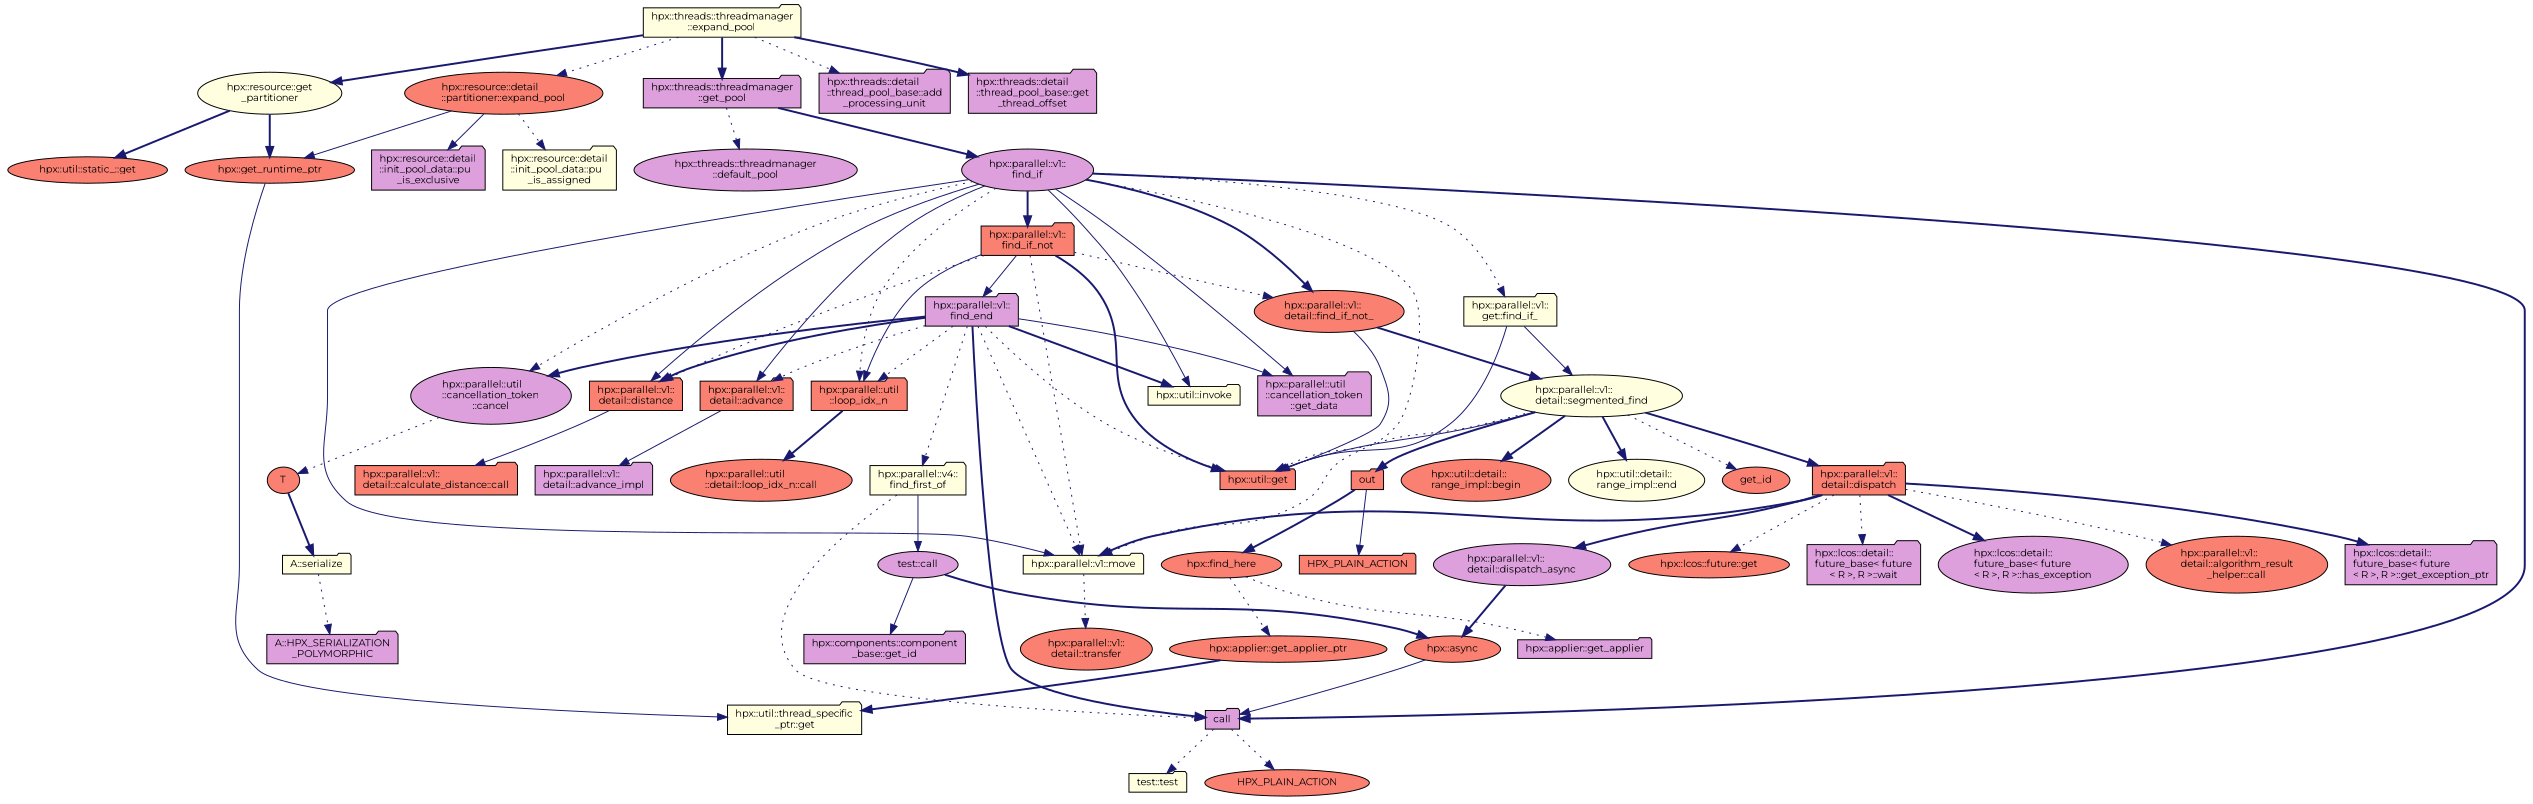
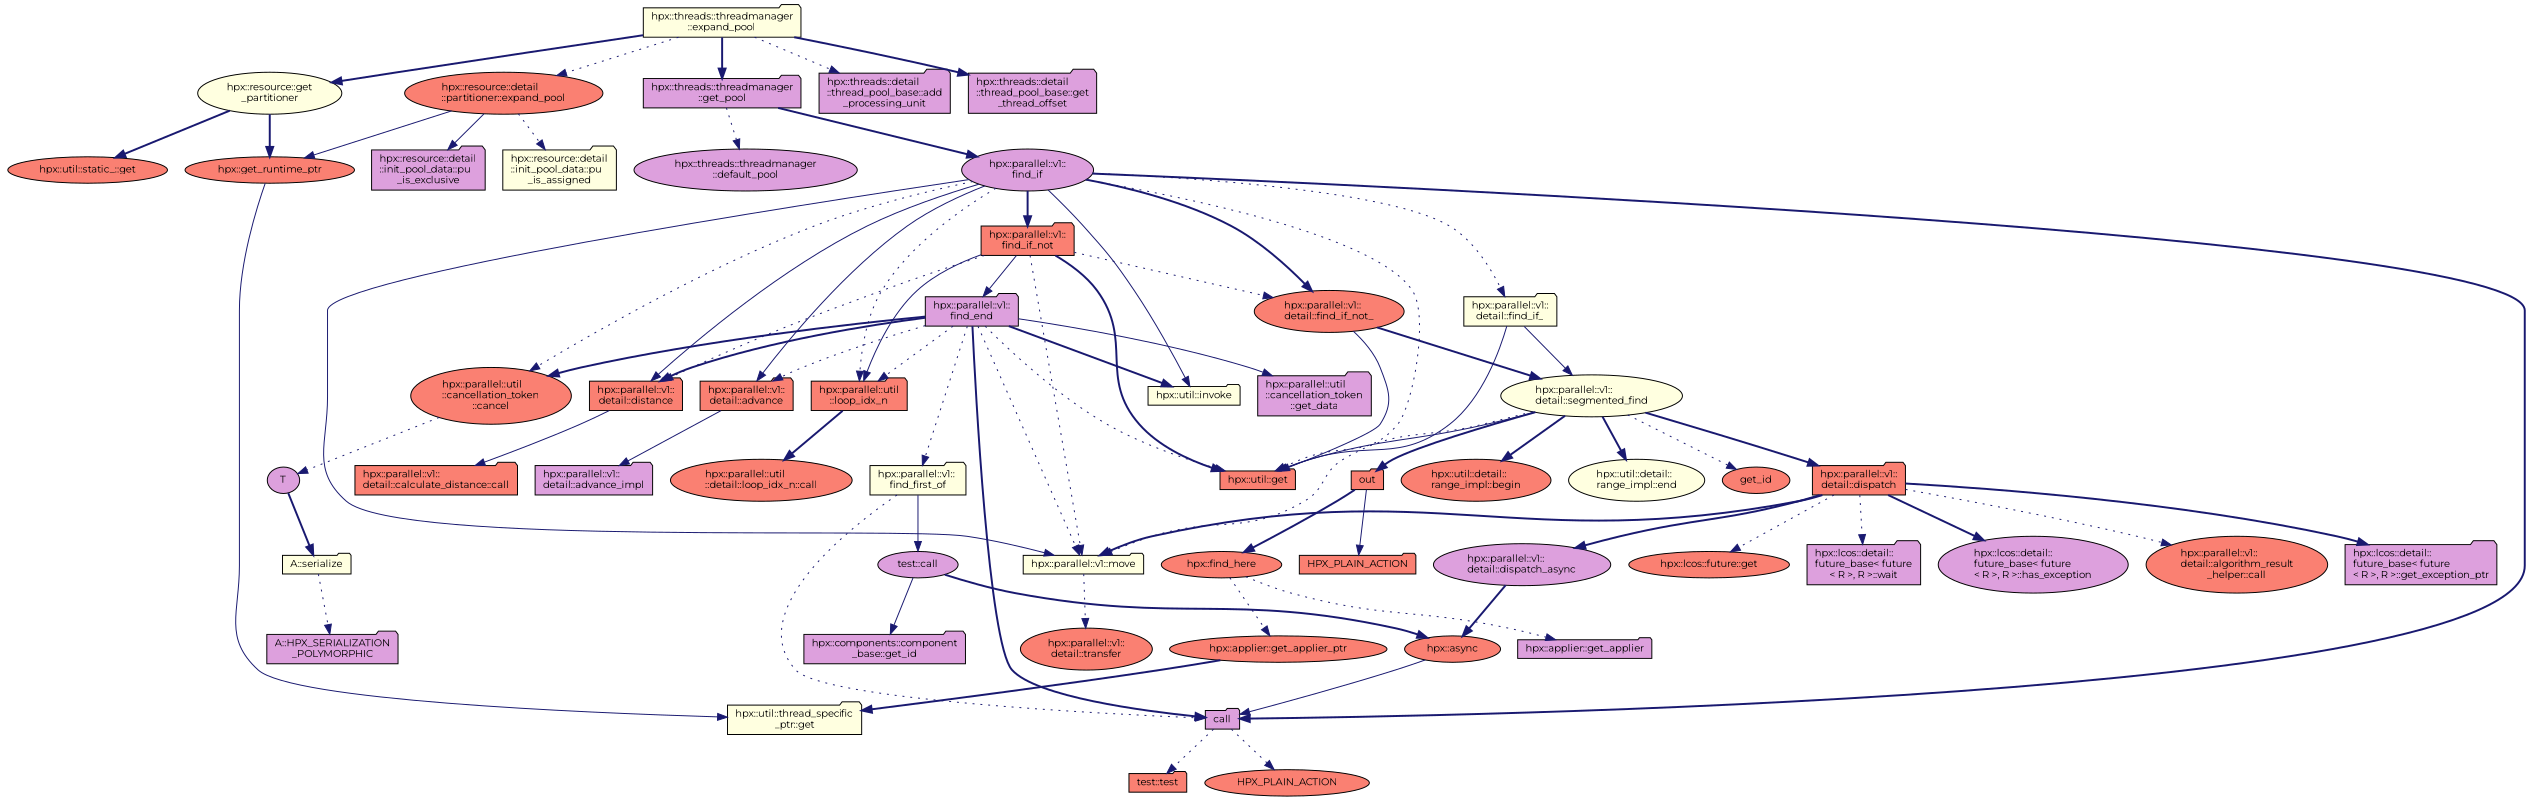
edge "hpx::parallel::v1:: find_if" -> "hpx::parallel::util ::cancellation_token ::get_data": removed
node "hpx::parallel::v1:: get::find_if_": label "hpx::parallel::v1:: get::find_if_" -> "hpx::parallel::v1:: detail::find_if_"
node "hpx::parallel::util ::cancellation_token ::cancel": fillcolor plum -> salmon
node "T": fillcolor salmon -> plum
node "hpx::parallel::v4:: find_first_of": label "hpx::parallel::v4:: find_first_of" -> "hpx::parallel::v1:: find_first_of"
node "test::test": fillcolor lightyellow -> salmon
